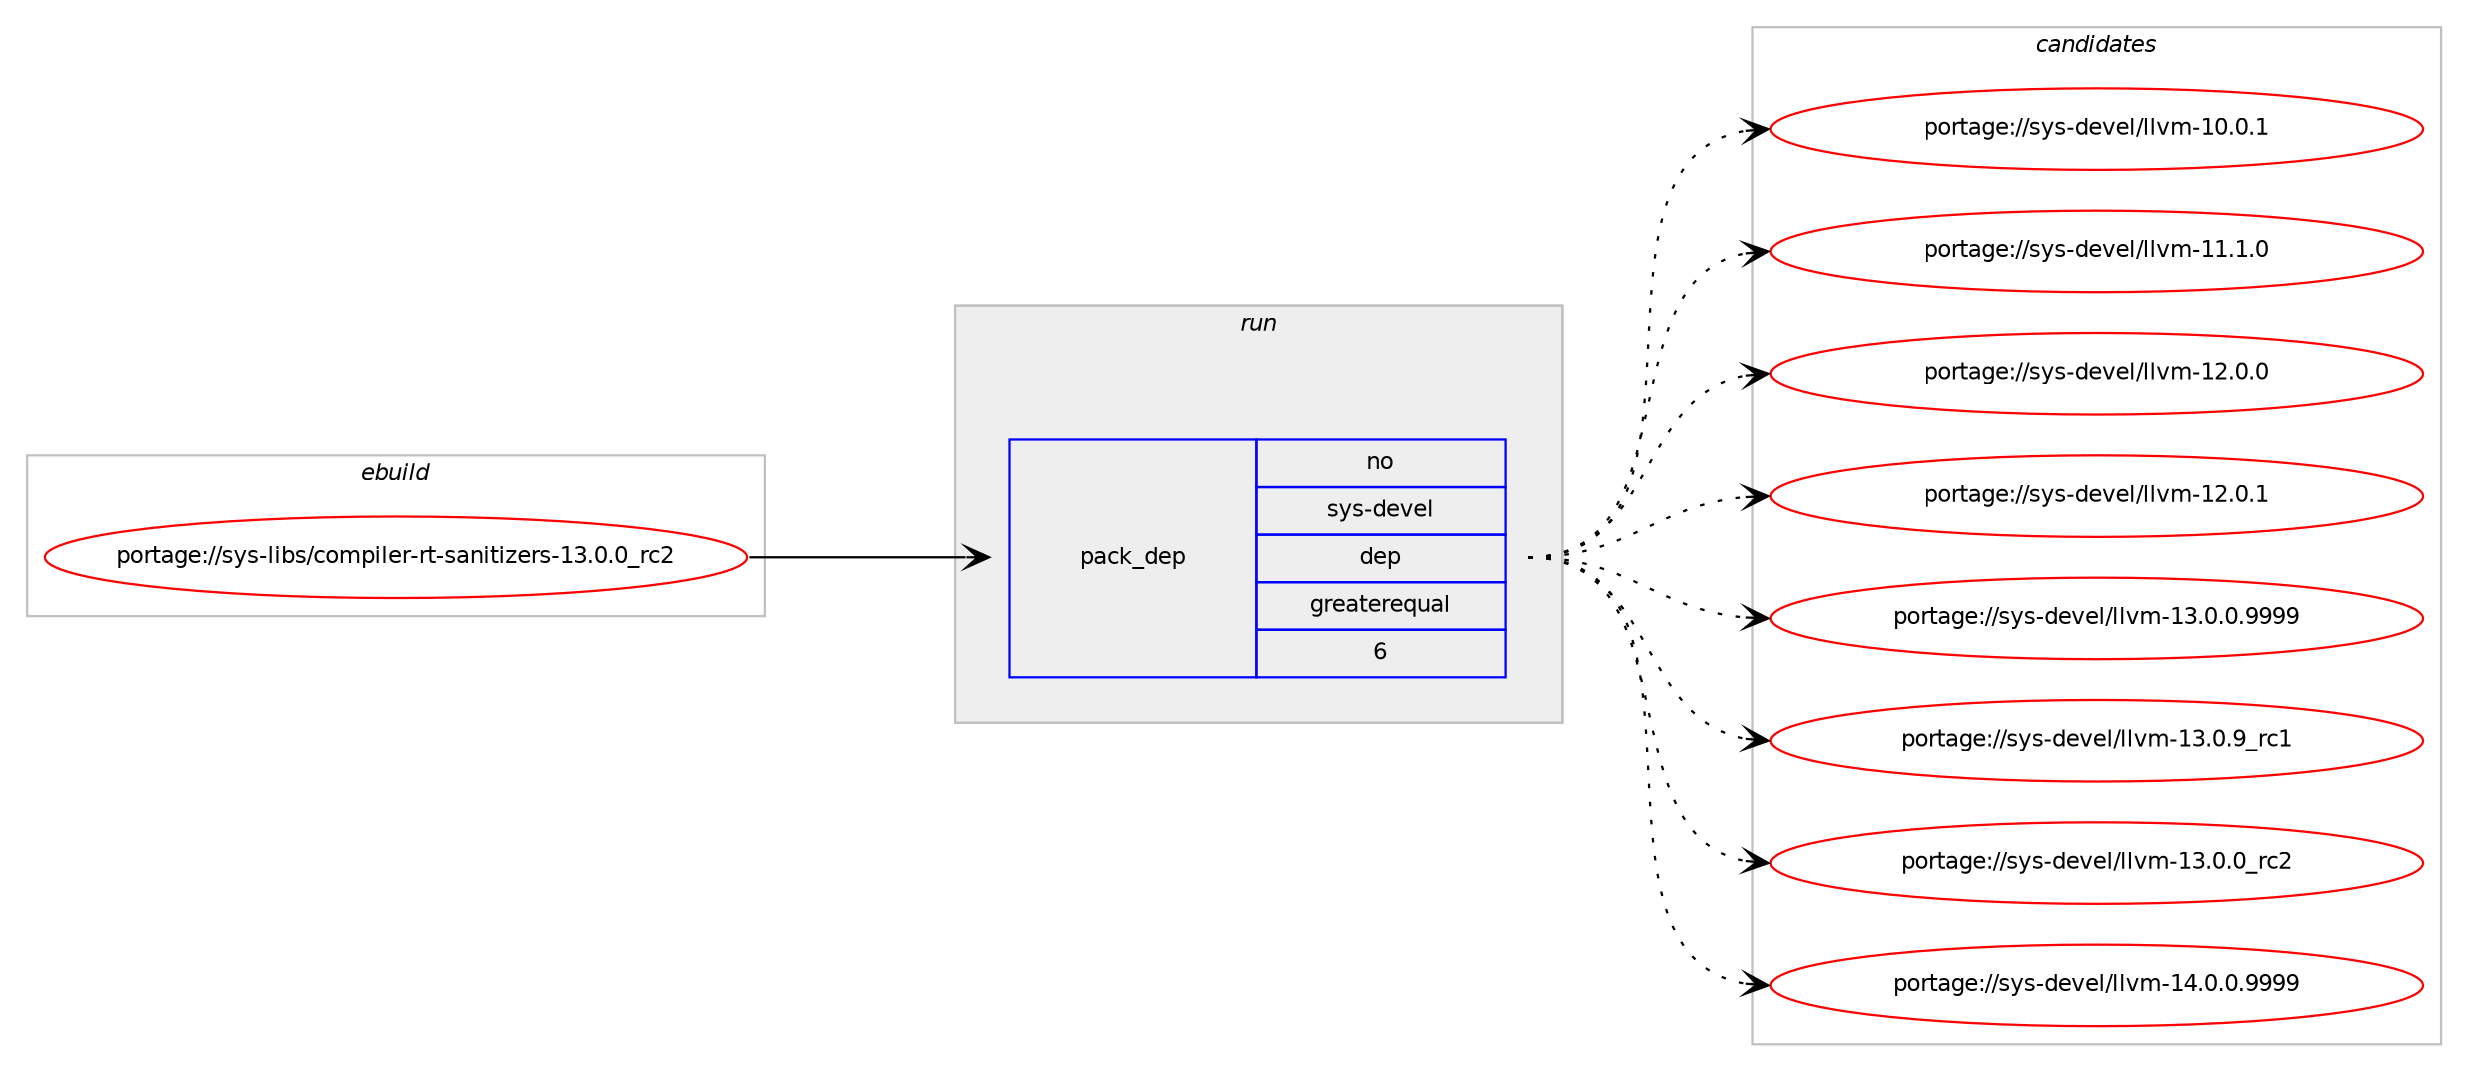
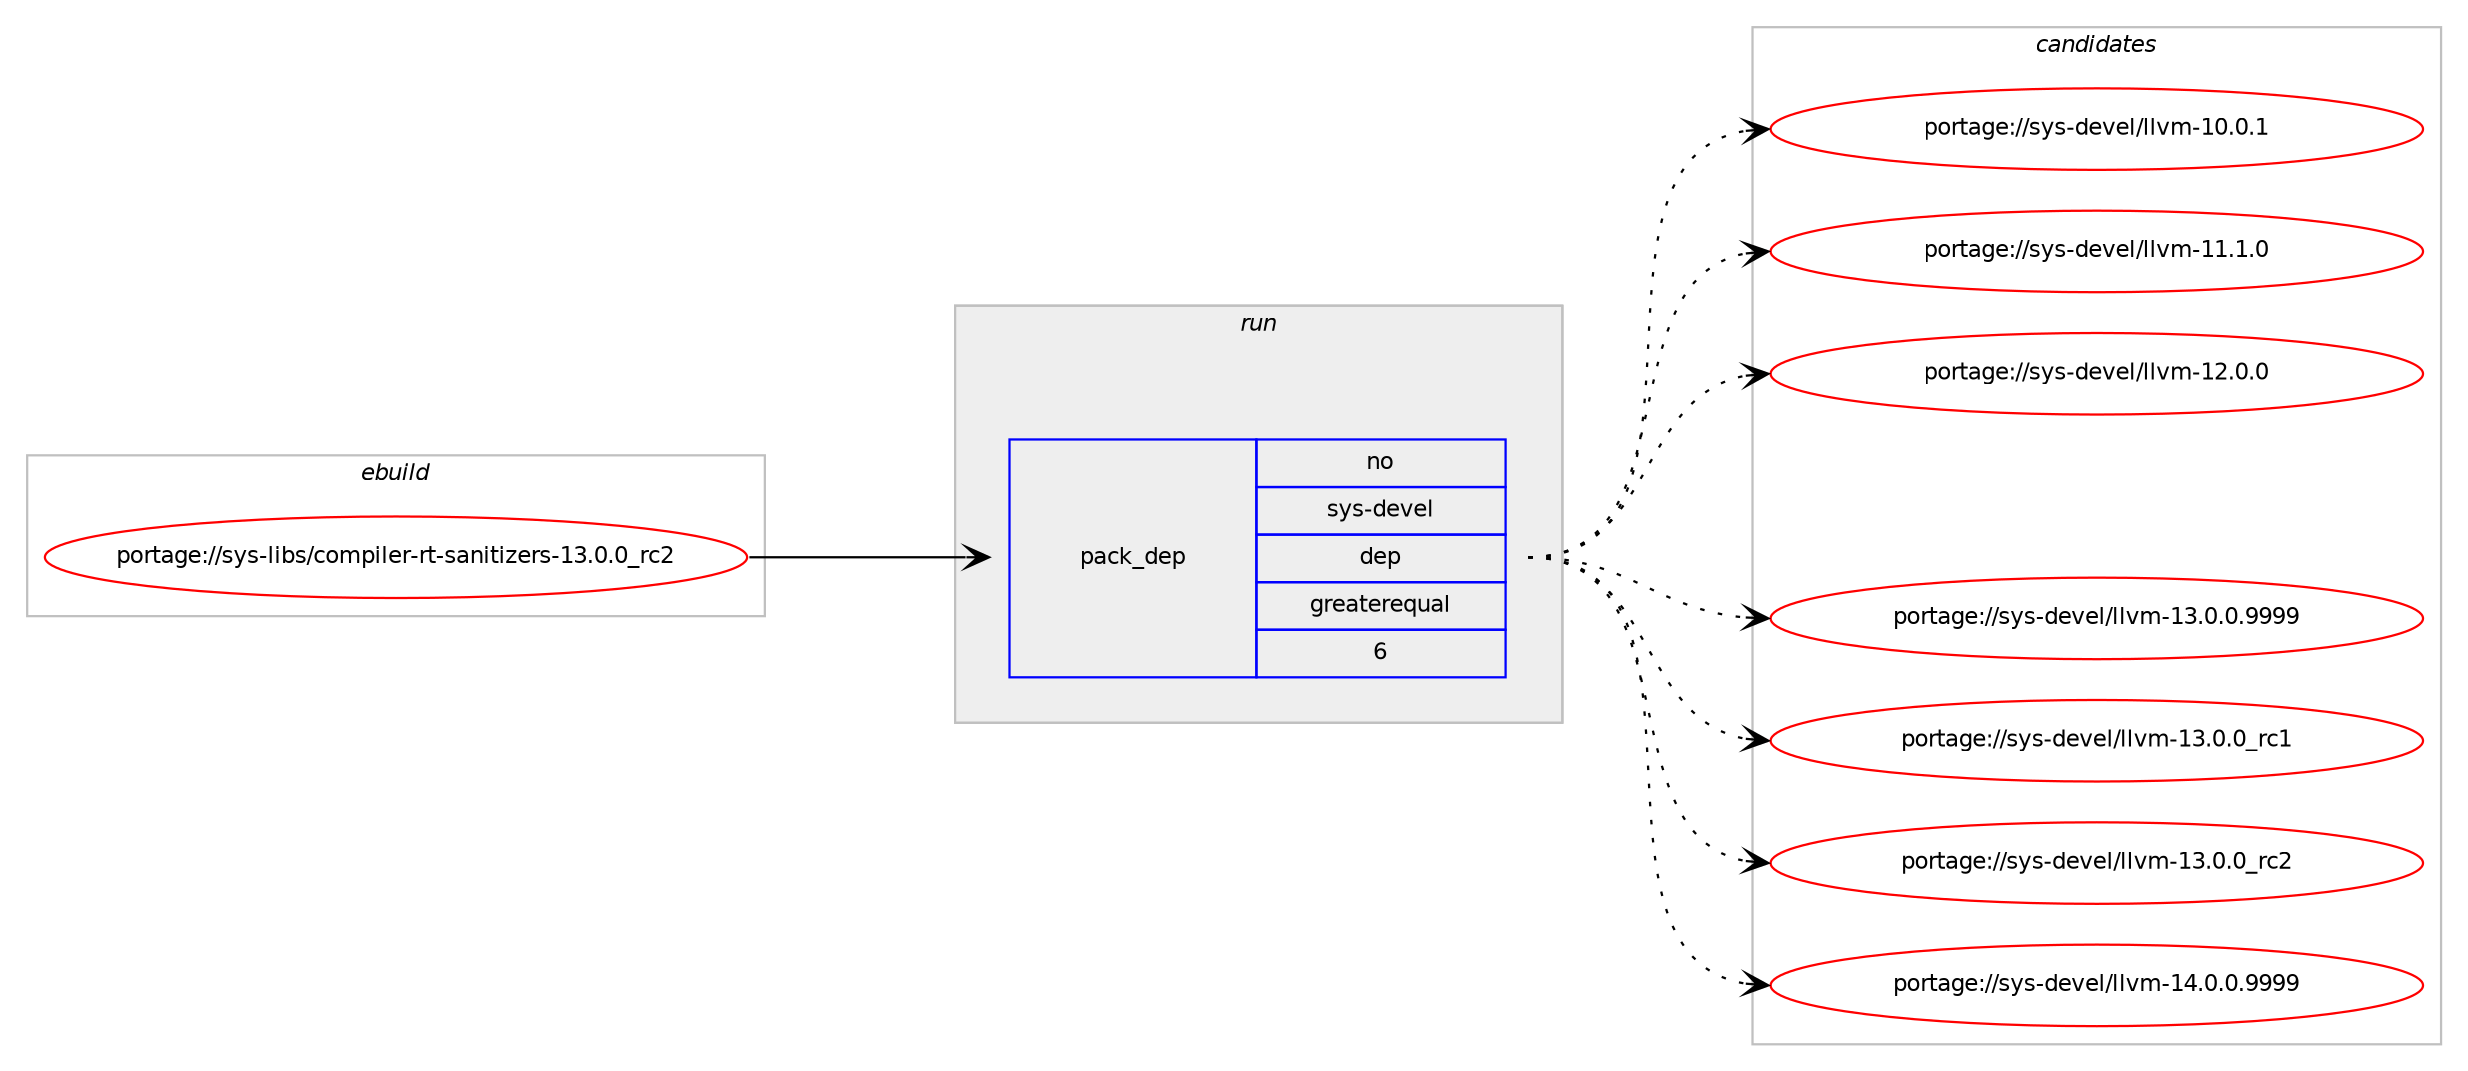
node "portage://sys-devel/llvm-12.0.1": removed
node "portage://sys-devel/llvm-13.0.9_rc1": label "portage://sys-devel/llvm-13.0.9_rc1" -> "portage://sys-devel/llvm-13.0.0_rc1"
